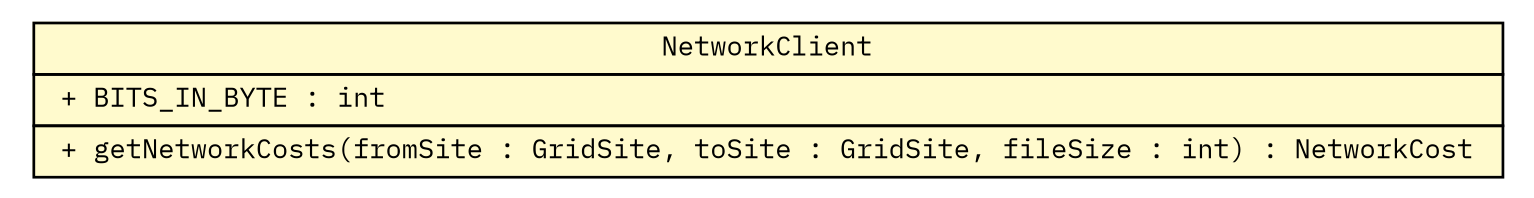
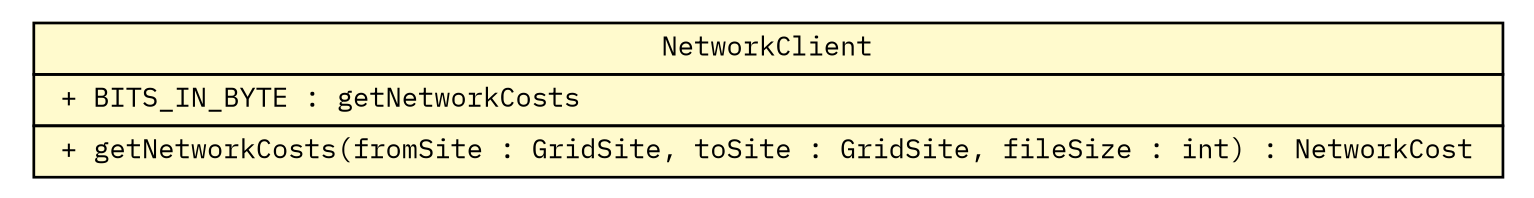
node "NetworkClient": text "+ BITS_IN_BYTE : int" -> "+ BITS_IN_BYTE : getNetworkCosts"
